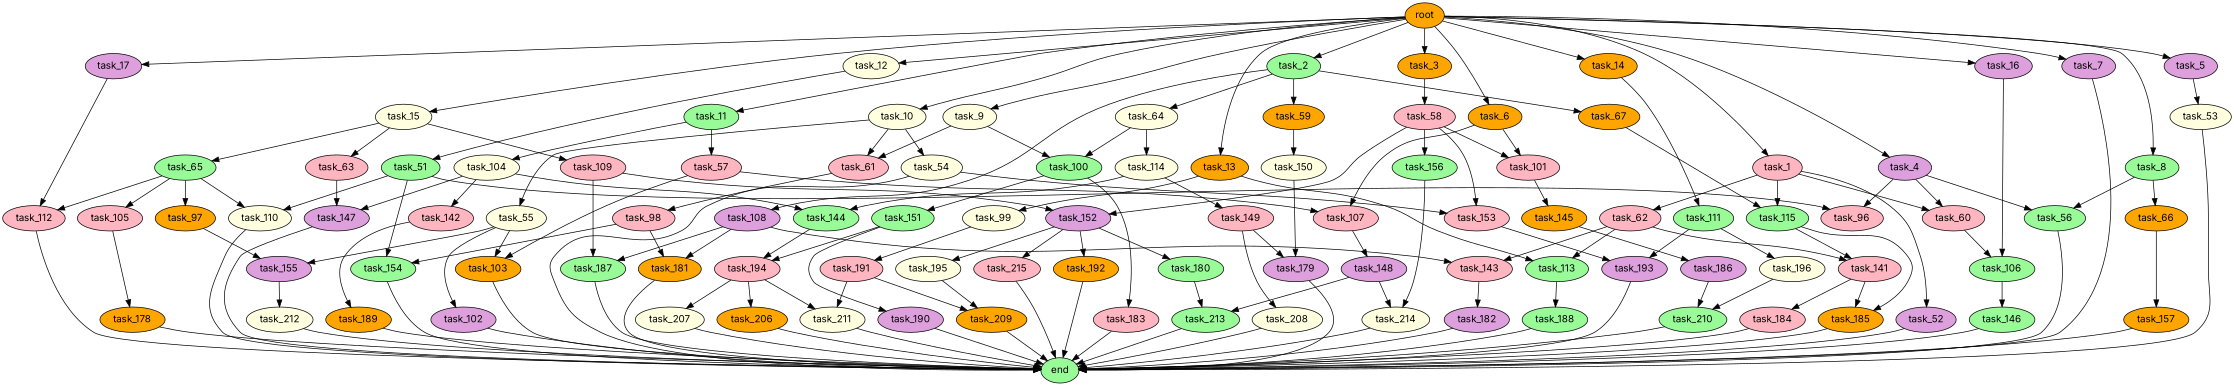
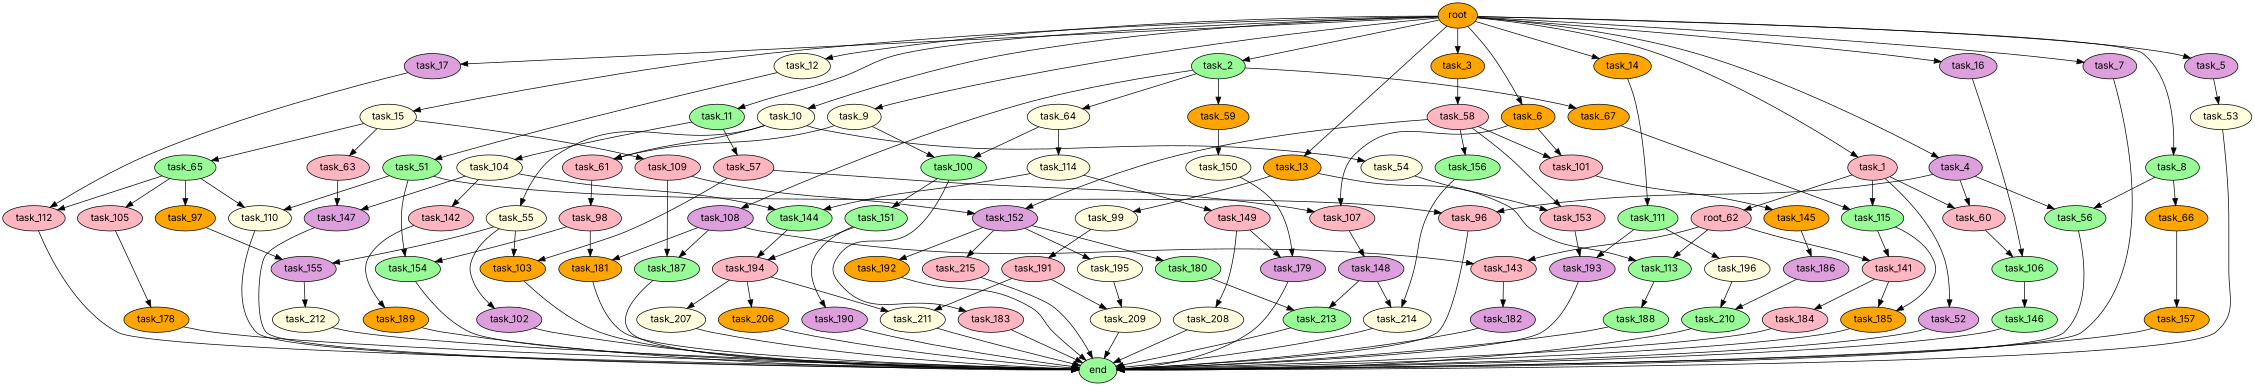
node "task_62": label "task_62" -> "root_62"
node "task_209": fillcolor orange -> lightyellow
edge "task_54" -> "end": now "task_96" -> "end"
